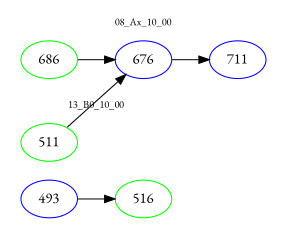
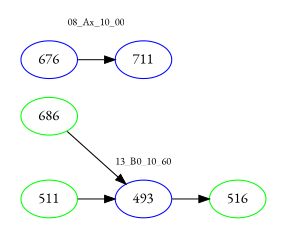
edge "686" -> "676": now "686" -> "493"
edge "511" -> "676": now "511" -> "493"
cluster "13_B0_10_00": label "13_B0_10_00" -> "13_B0_10_60"
